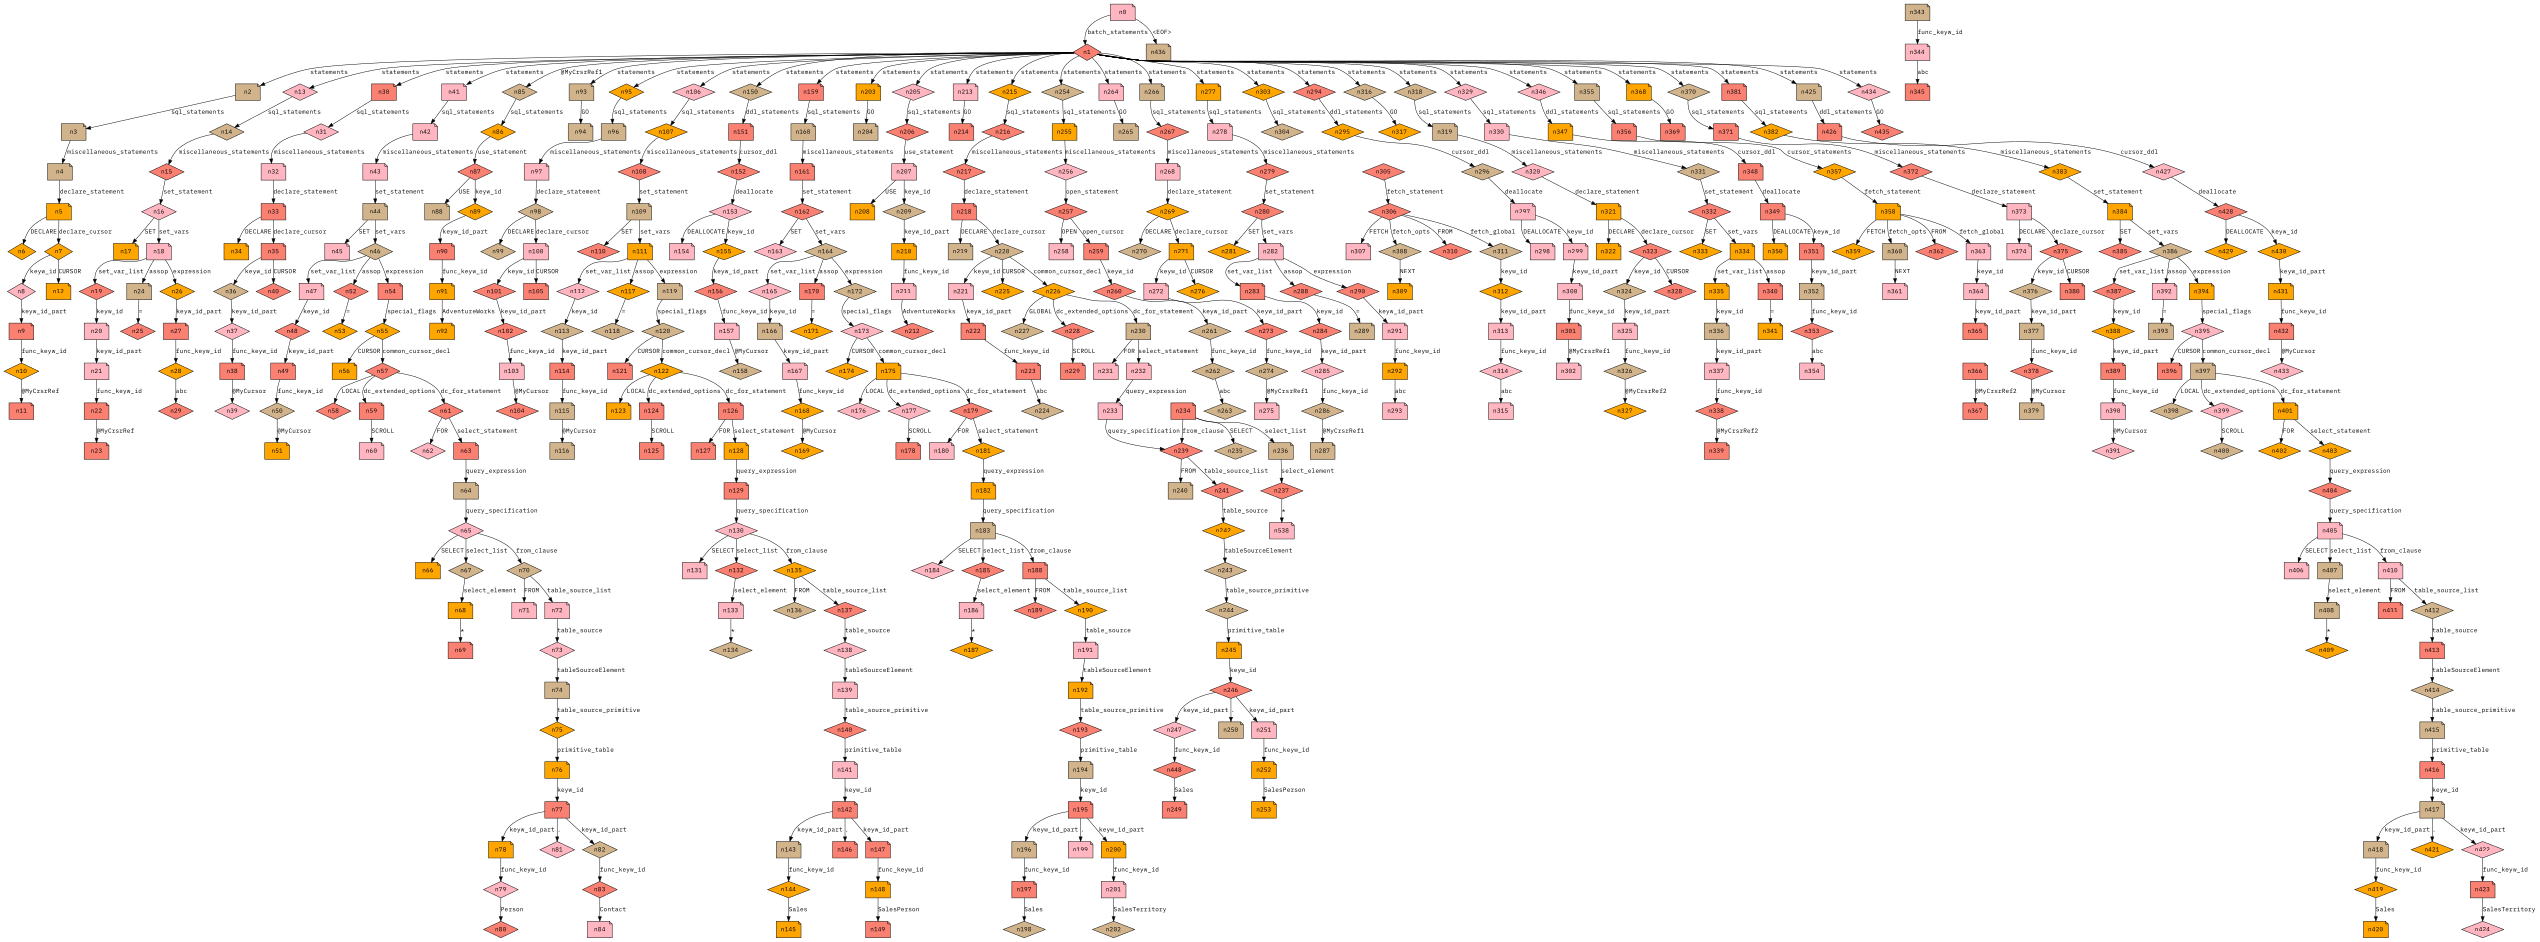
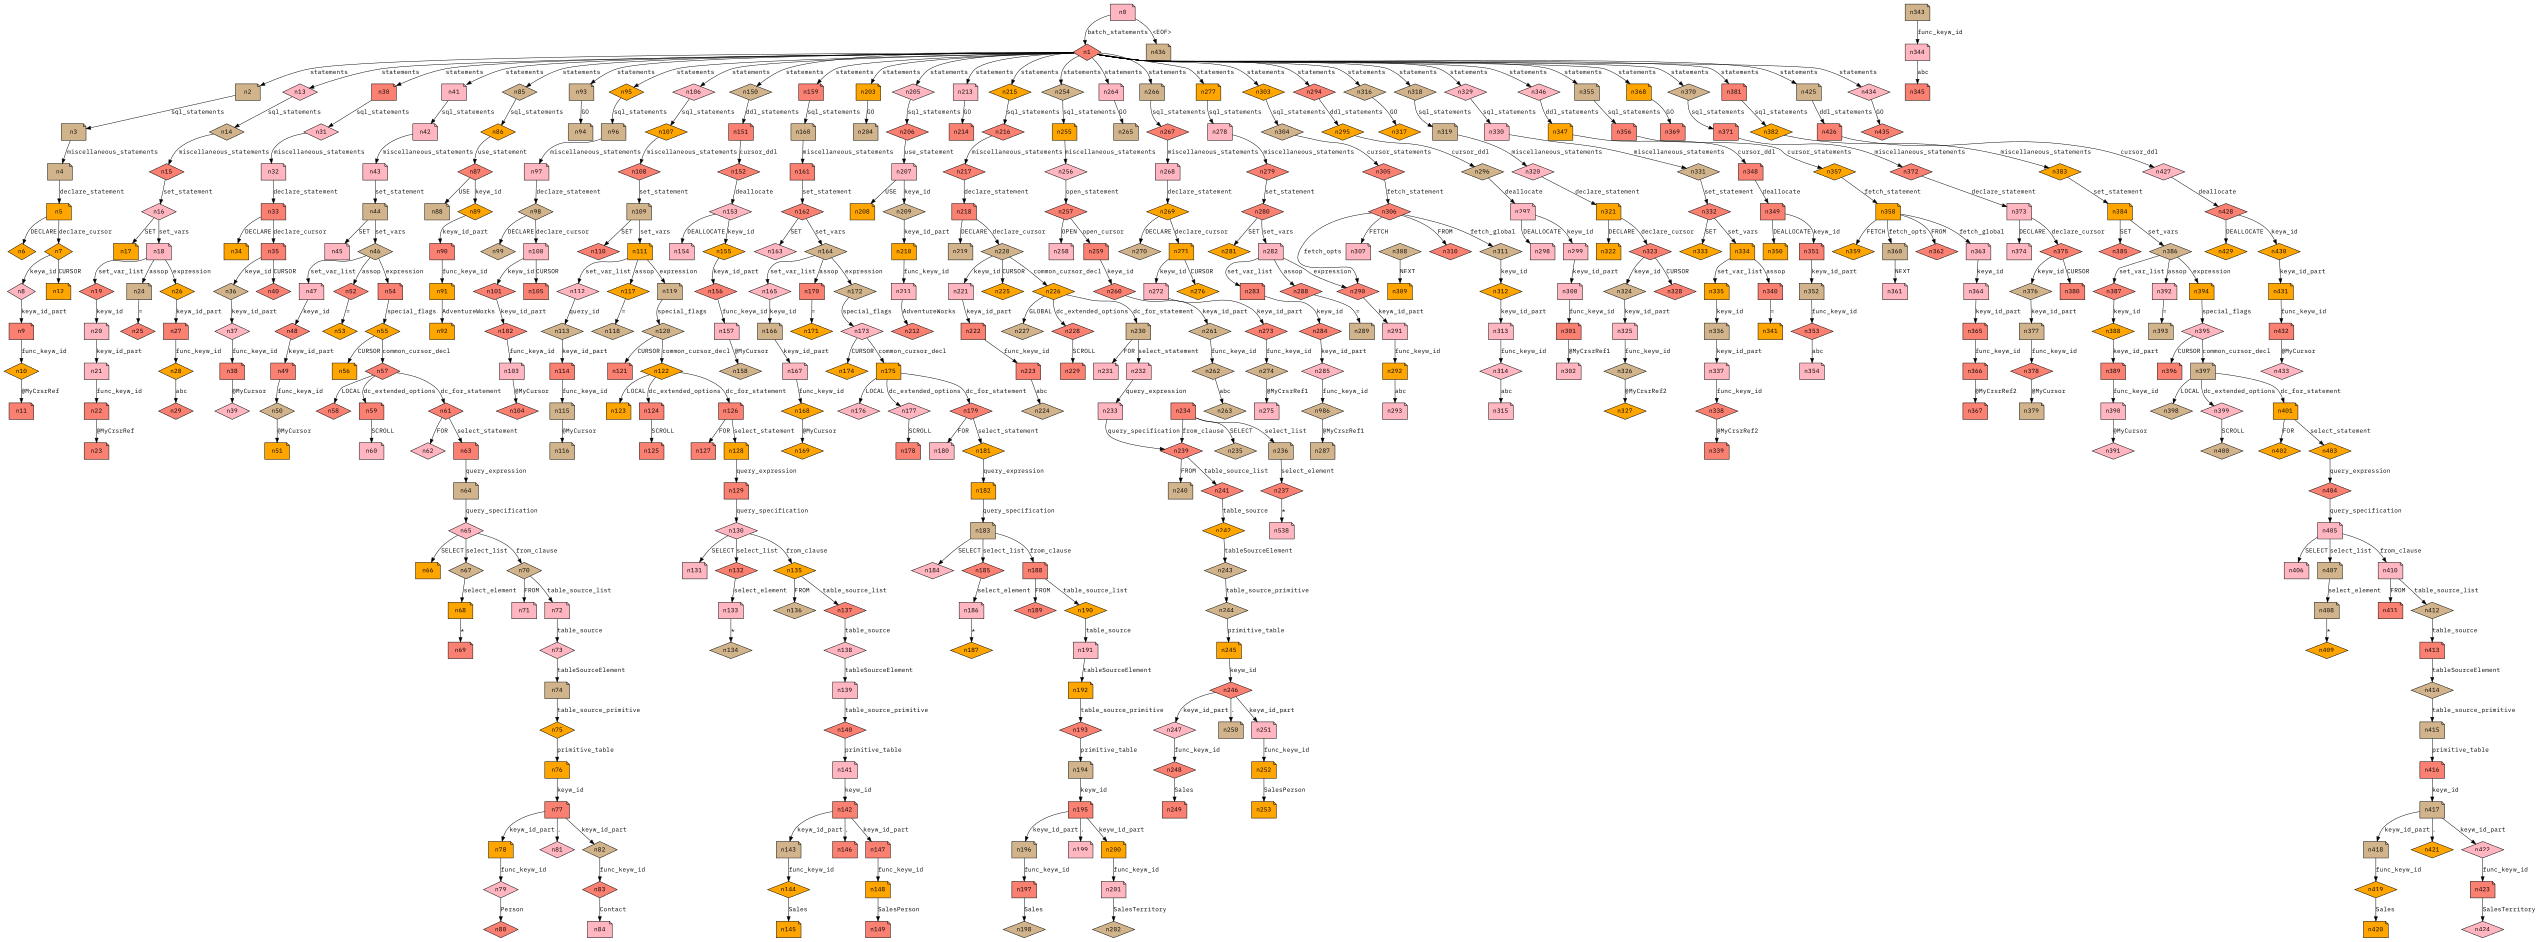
edge "n1" -> "n85": label "@MyCrsrRef1" -> "statements"
edge "n304" -> "n305": added, label "cursor_statements"
edge "n306" -> "n308": now "n306" -> "n290"
edge "n112" -> "n113": label "keyw_id" -> "query_id"
edge "n365" -> "n366": added, label "func_keyw_id"
node "n286": label "n286" -> "n986"
node "n448": label "n448" -> "n248"
